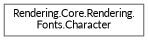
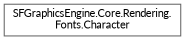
node "Rendering.Core.Rendering. Fonts.Character": label "Rendering.Core.Rendering. Fonts.Character" -> "SFGraphicsEngine.Core.Rendering. Fonts.Character"
